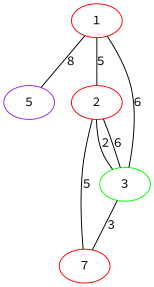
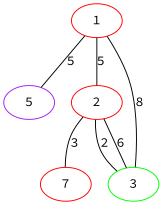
edge "1" -- "5": label "8" -> "5"
edge "1" -- "3": label "6" -> "8"
edge "2" -- "7": label "5" -> "3"
edge "3" -- "7": removed, label "3"
